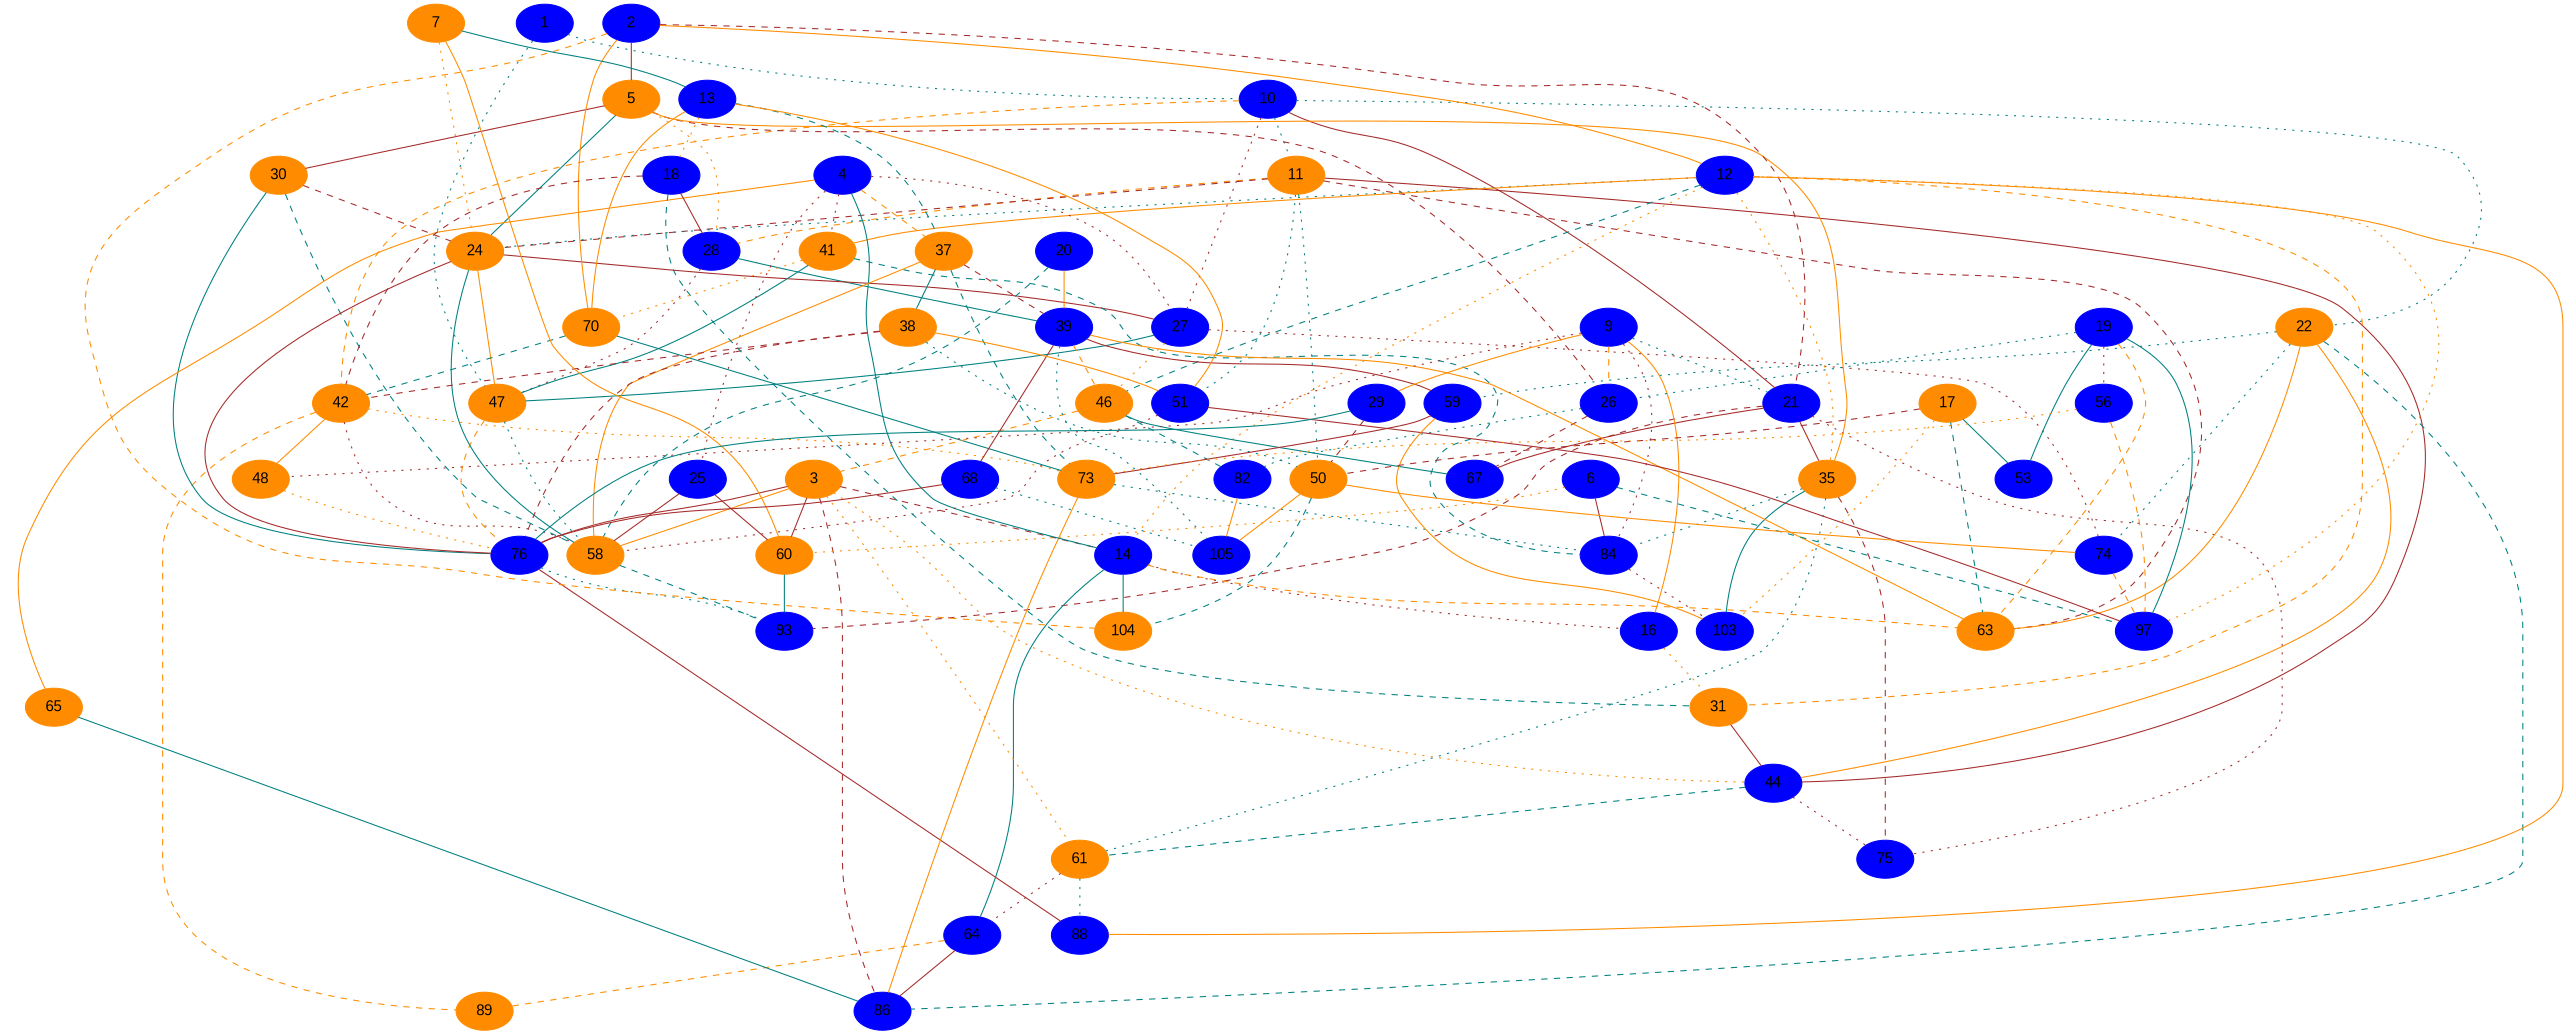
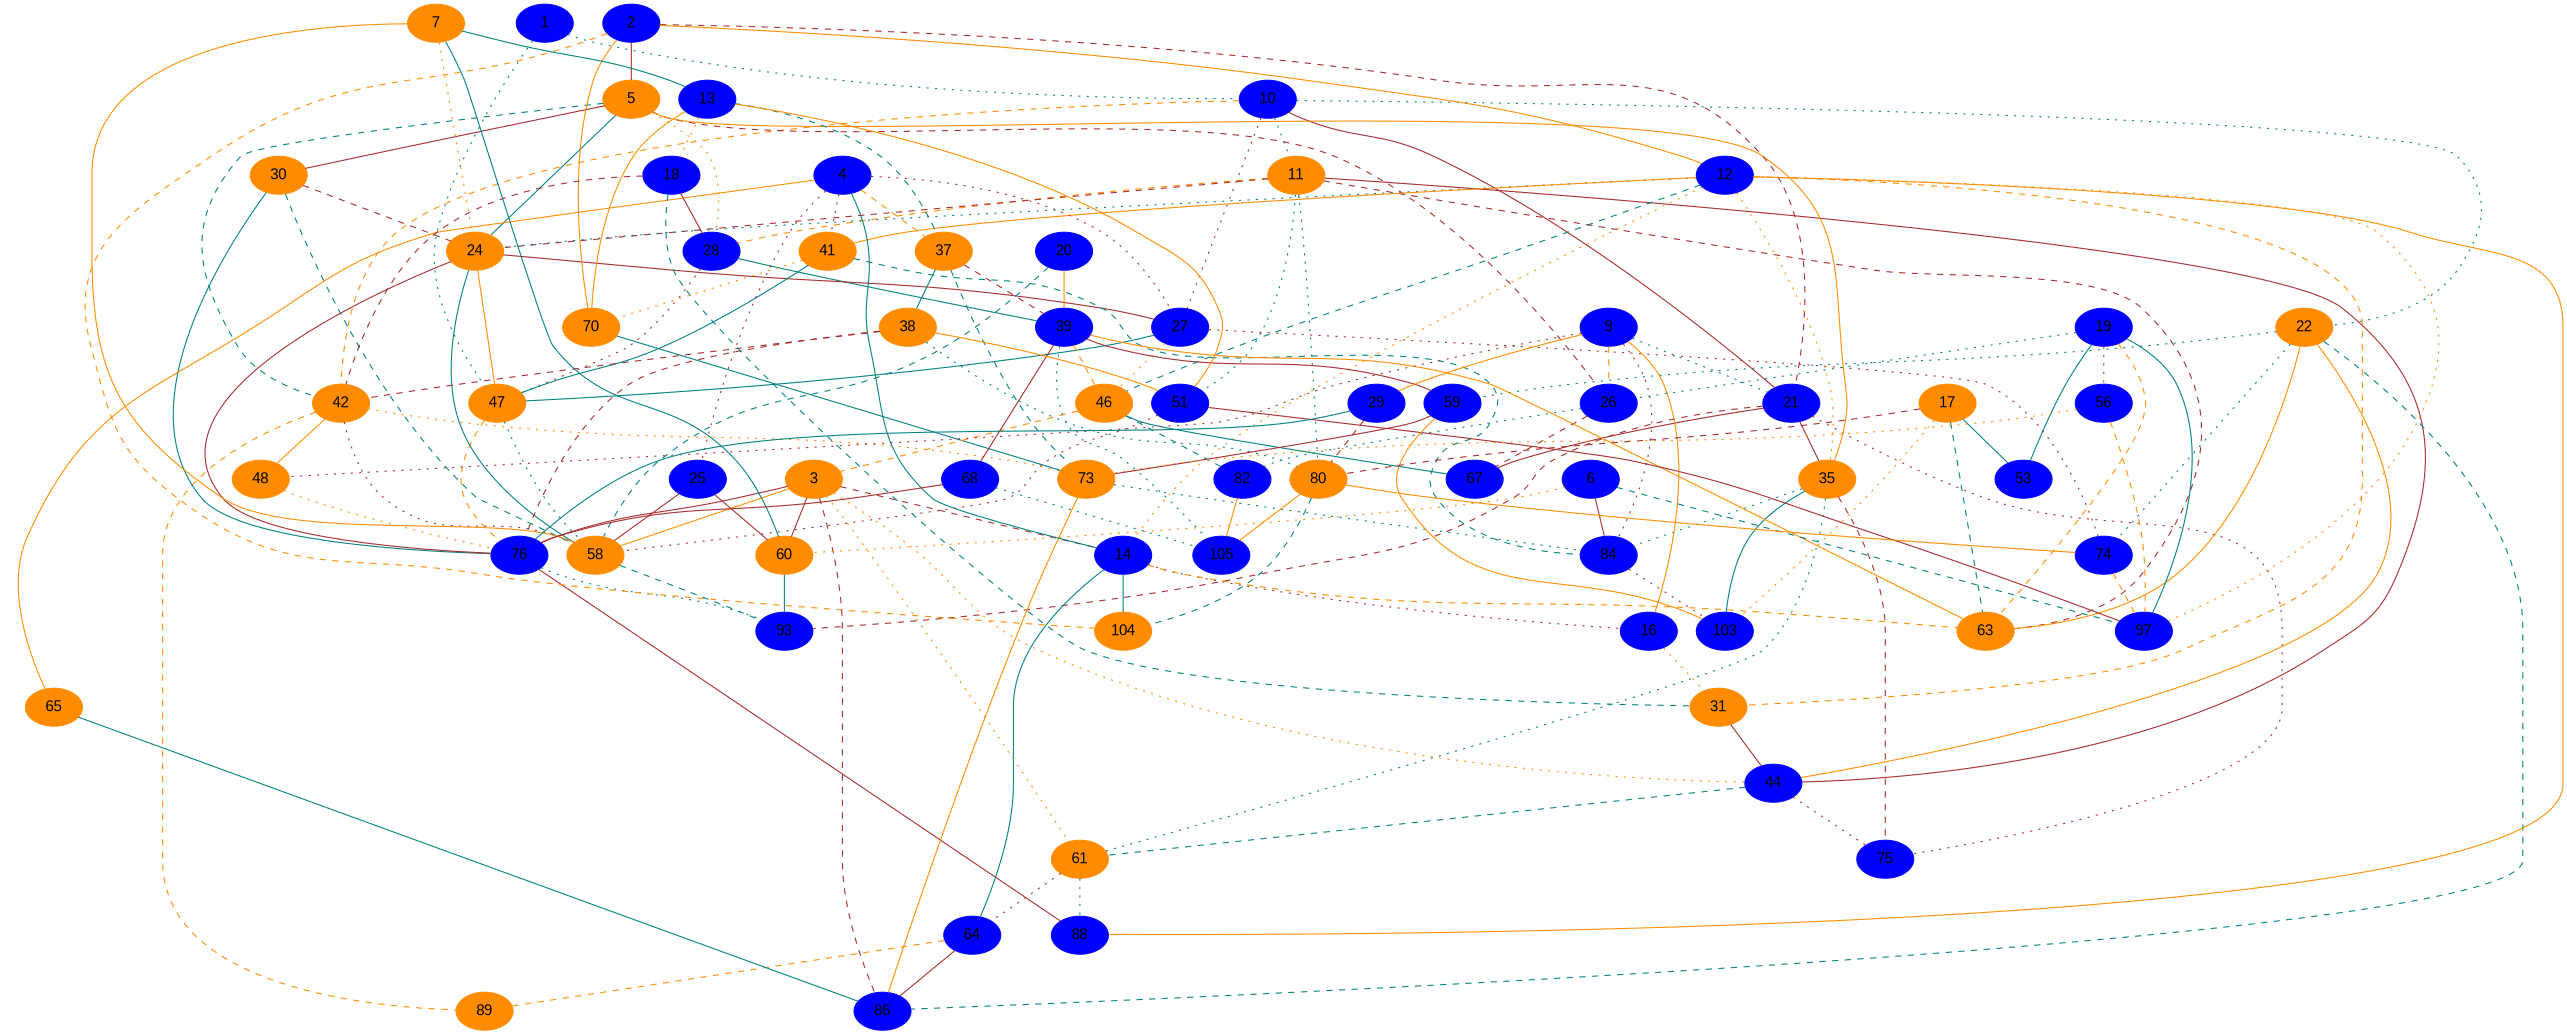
edge "7" -- "60": color darkorange -> teal
edge "37" -- "58": now "7" -- "58"
edge "70" -- "42": now "5" -- "42"
node "50": label "50" -> "80"
